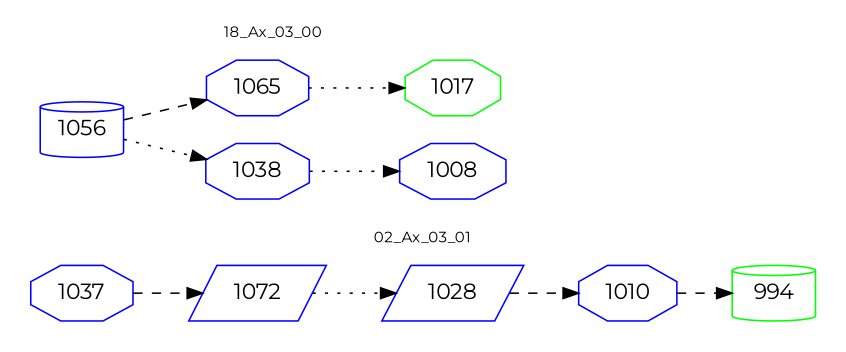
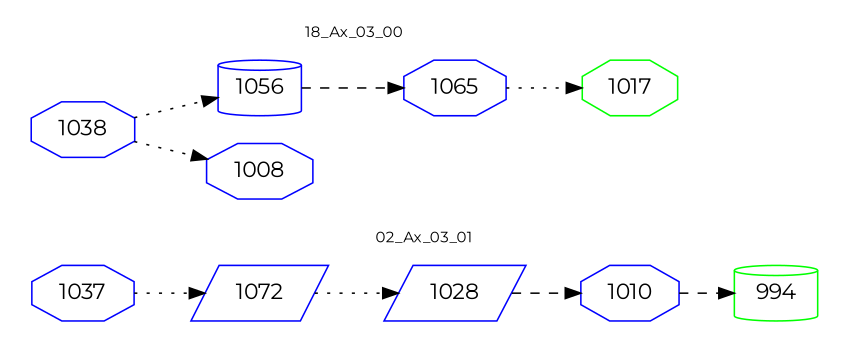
edge "1056" -> "1038": reversed
edge "1037" -> "1072": style dashed -> dotted
